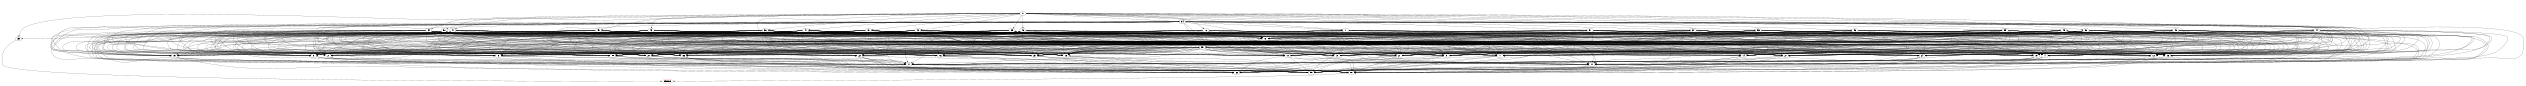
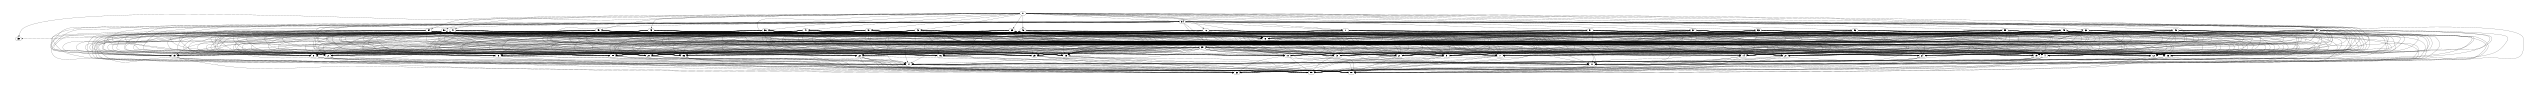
node "Timeout": removed
